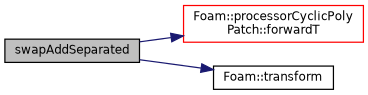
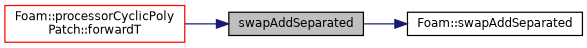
edge "swapAddSeparated" -> "Foam::processorCyclicPoly Patch::forwardT": reversed
node "Foam::transform": label "Foam::transform" -> "Foam::swapAddSeparated"
